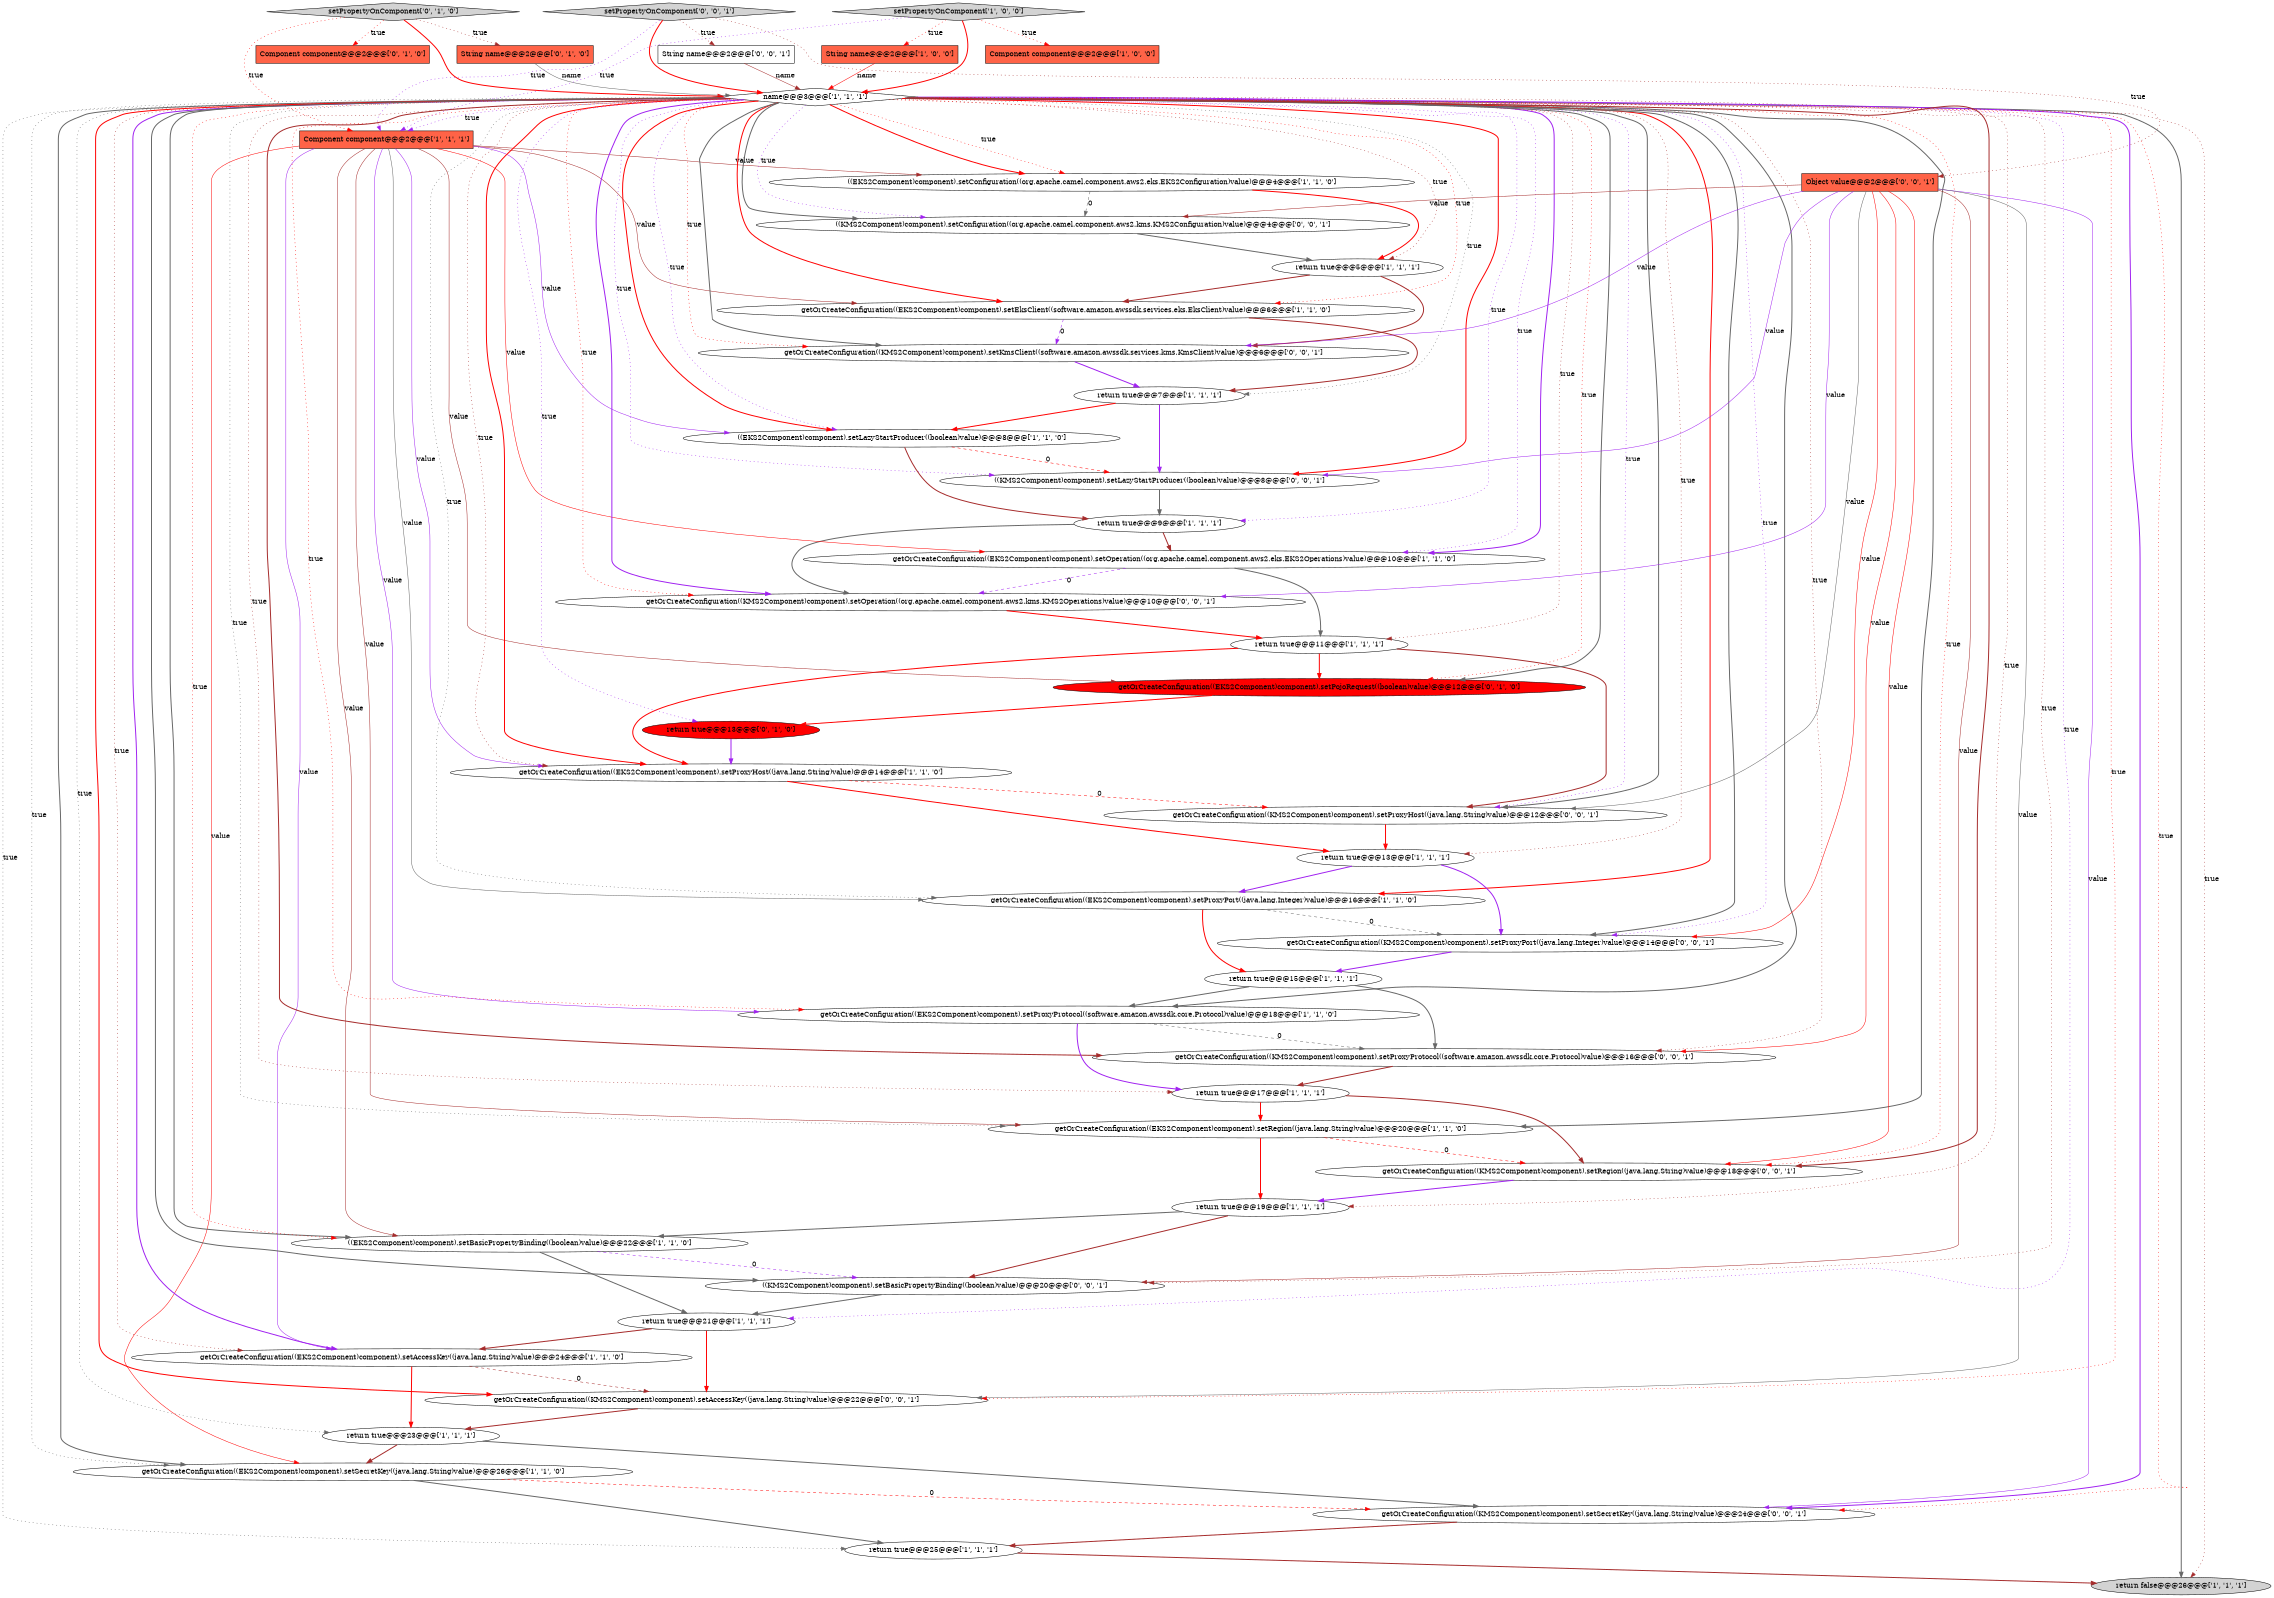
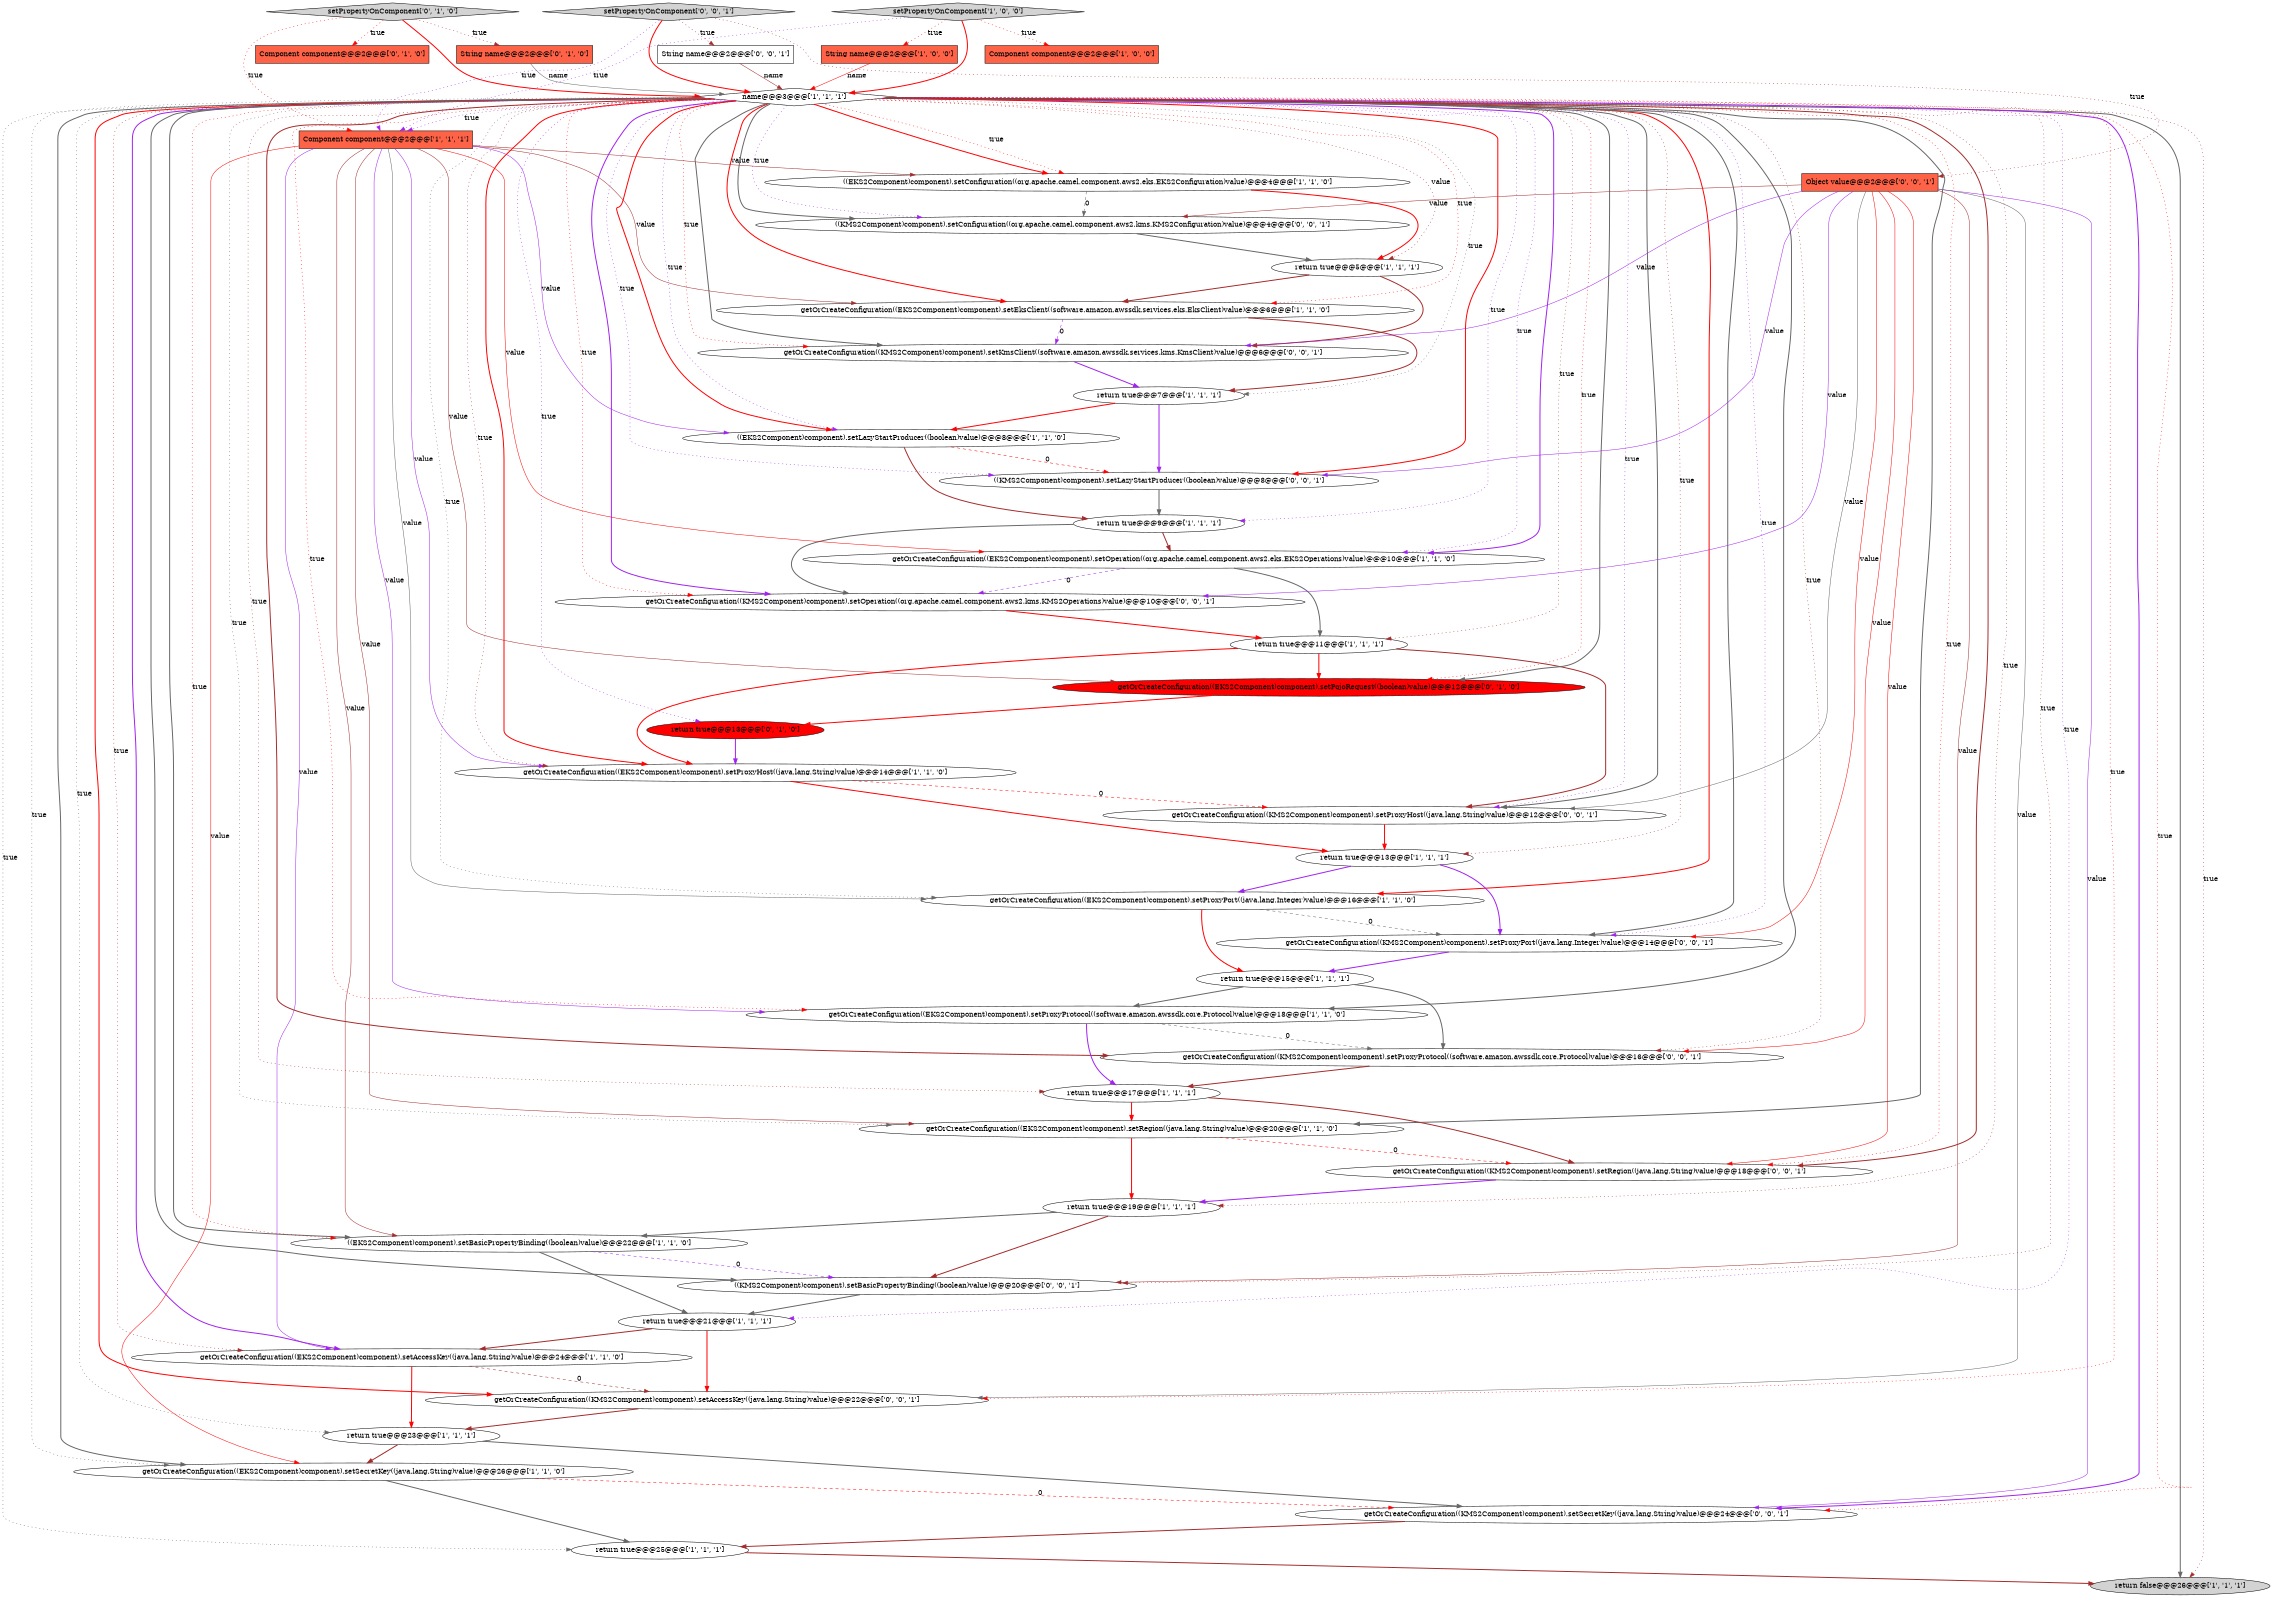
edge "name@@@3@@@['1', '1', '1']" -> "return true@@@5@@@['1', '1', '1']": label "true" -> "value"
